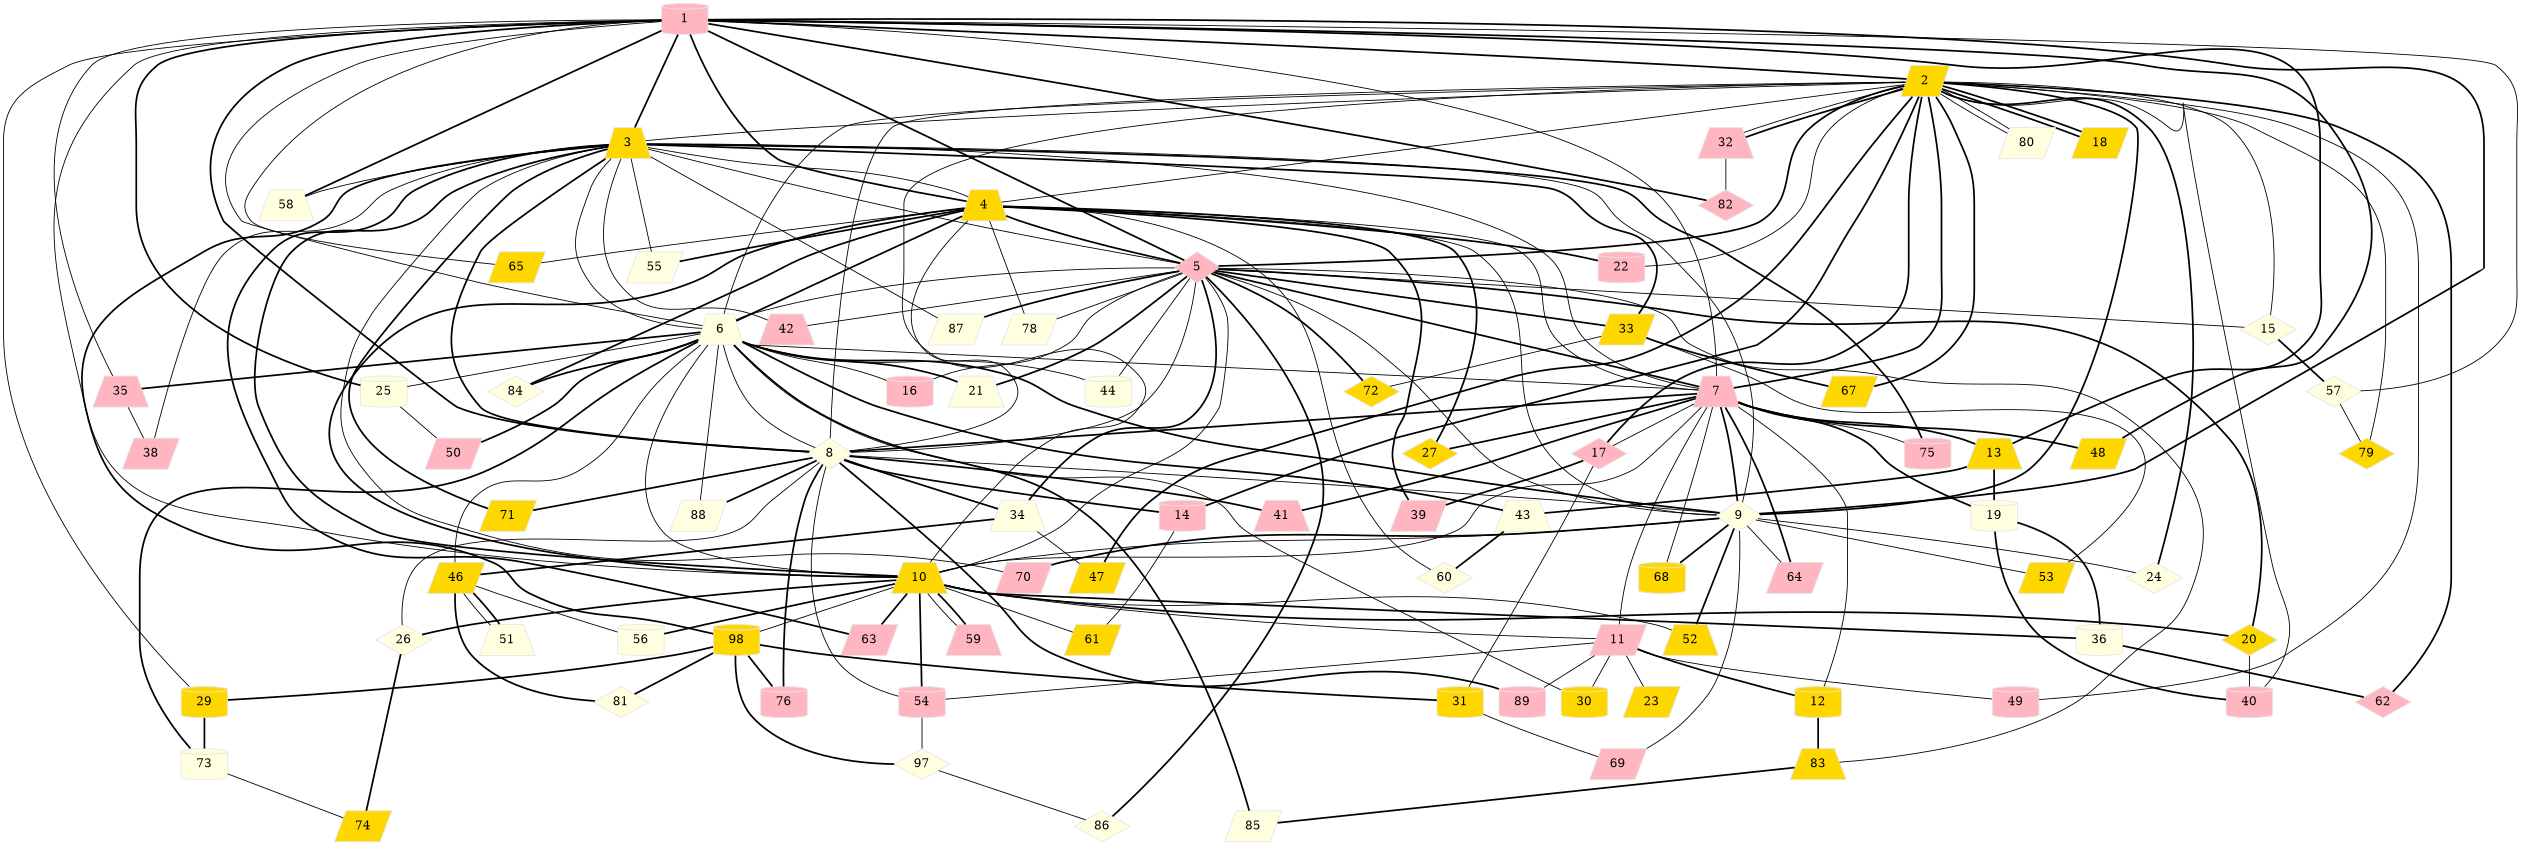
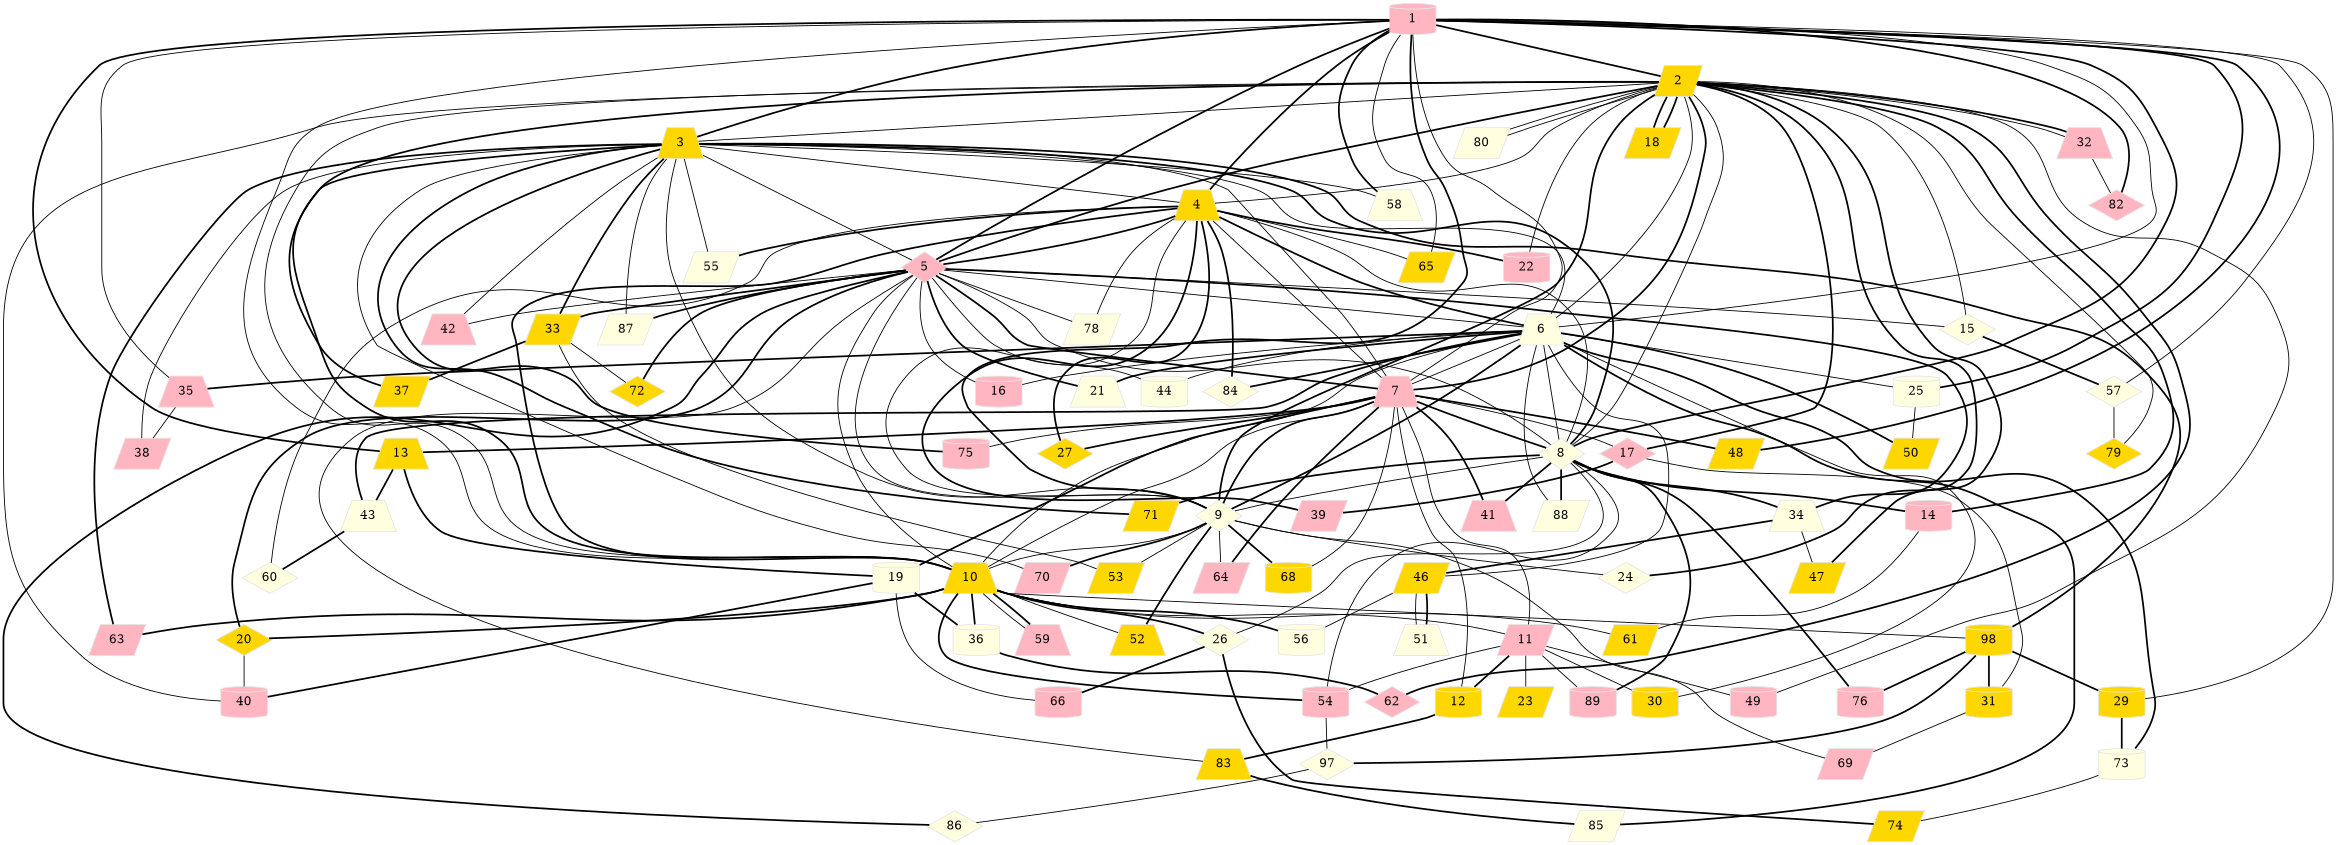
node "67": label "67" -> "37"
node "50": fillcolor lightpink -> gold
node "81": removed
node "66": added
